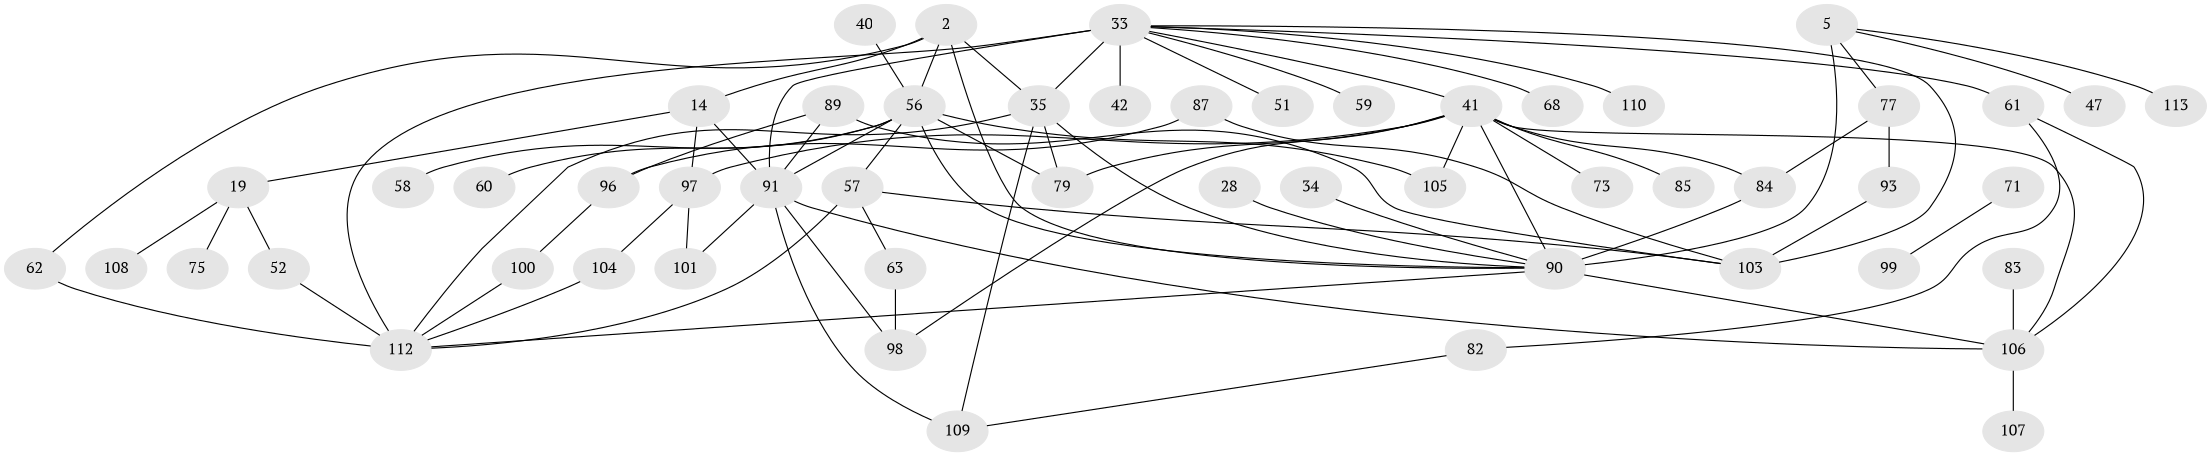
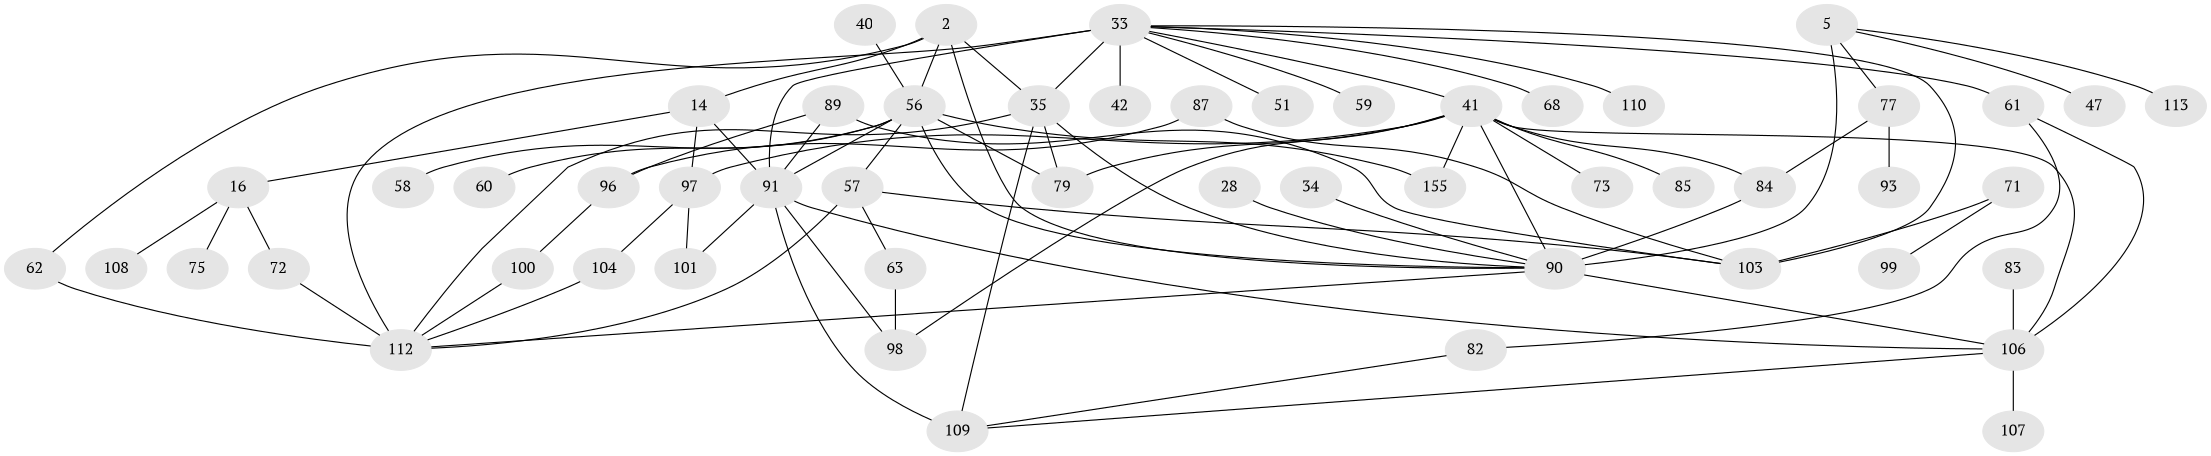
node "19": label "19" -> "16"
node "105": label "105" -> "155"
edge "93" -- "103": now "71" -- "103"
node "52": label "52" -> "72"
edge "106" -- "109": added
